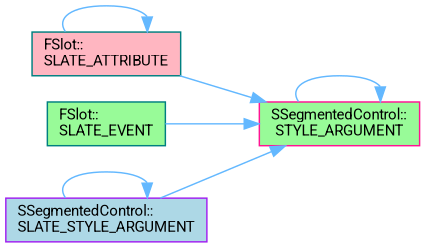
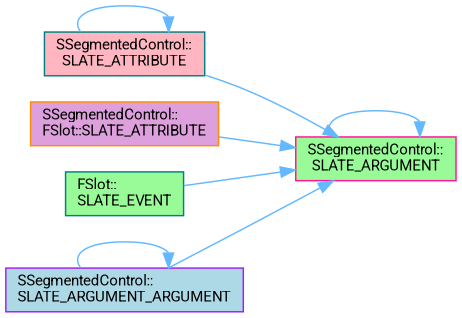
node "FSlot:: SLATE_ATTRIBUTE": label "FSlot:: SLATE_ATTRIBUTE" -> "SSegmentedControl:: SLATE_ATTRIBUTE"
node "SSegmentedControl:: FSlot::SLATE_ATTRIBUTE": added
node "SSegmentedControl:: STYLE_ARGUMENT": label "SSegmentedControl:: STYLE_ARGUMENT" -> "SSegmentedControl:: SLATE_ARGUMENT"
node "SSegmentedControl:: SLATE_STYLE_ARGUMENT": label "SSegmentedControl:: SLATE_STYLE_ARGUMENT" -> "SSegmentedControl:: SLATE_ARGUMENT_ARGUMENT"
